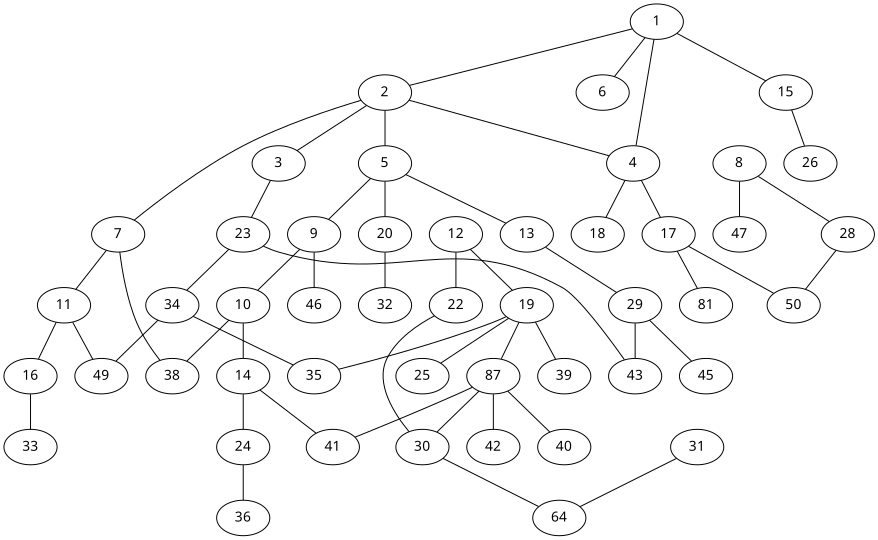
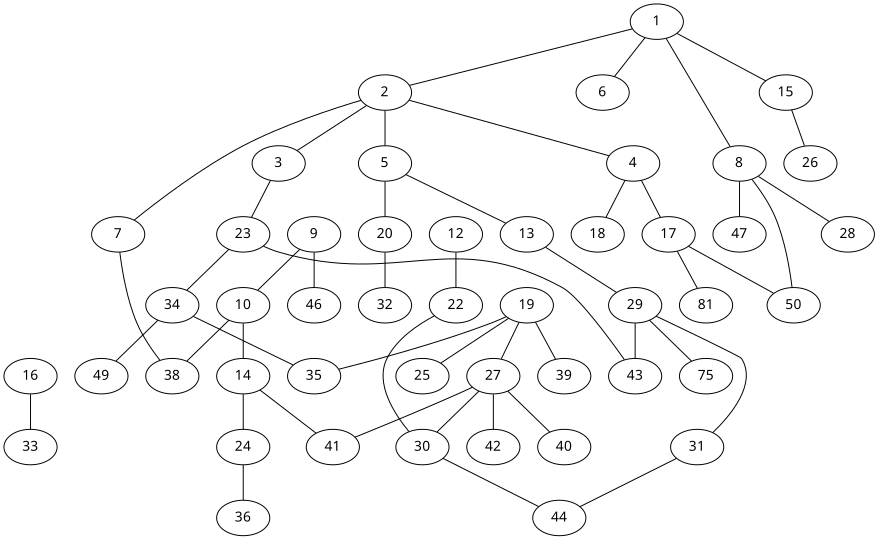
edge "1" -- "4": now "1" -- "8"
edge "5" -- "9": removed
edge "12" -- "19": removed
edge "28" -- "50": now "8" -- "50"
node "11": removed
edge "29" -- "31": added
node "87": label "87" -> "27"
node "45": label "45" -> "75"
node "64": label "64" -> "44"
